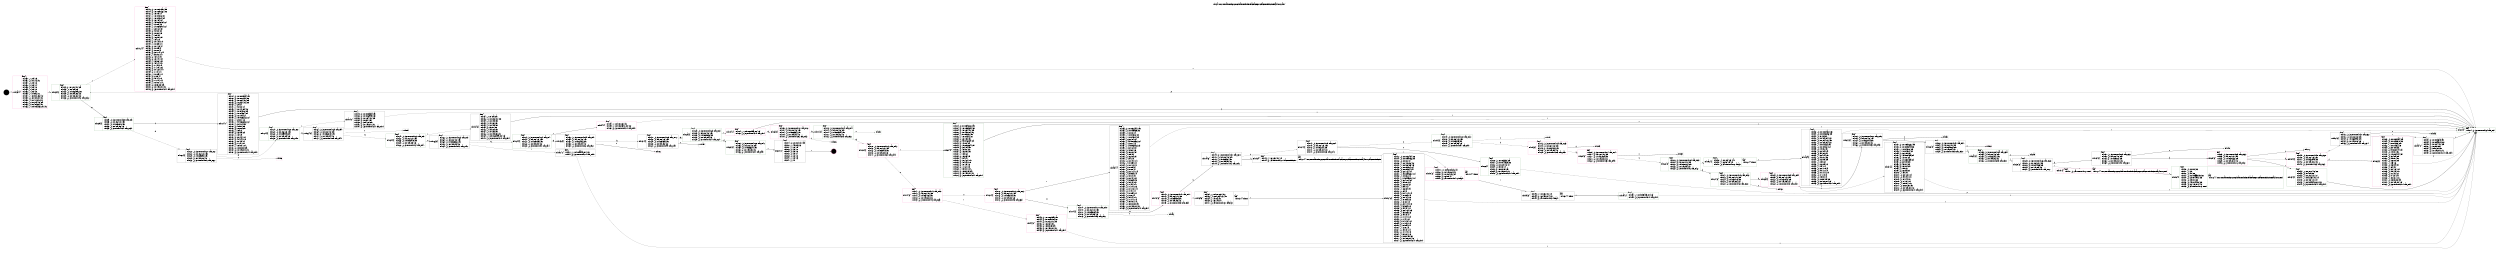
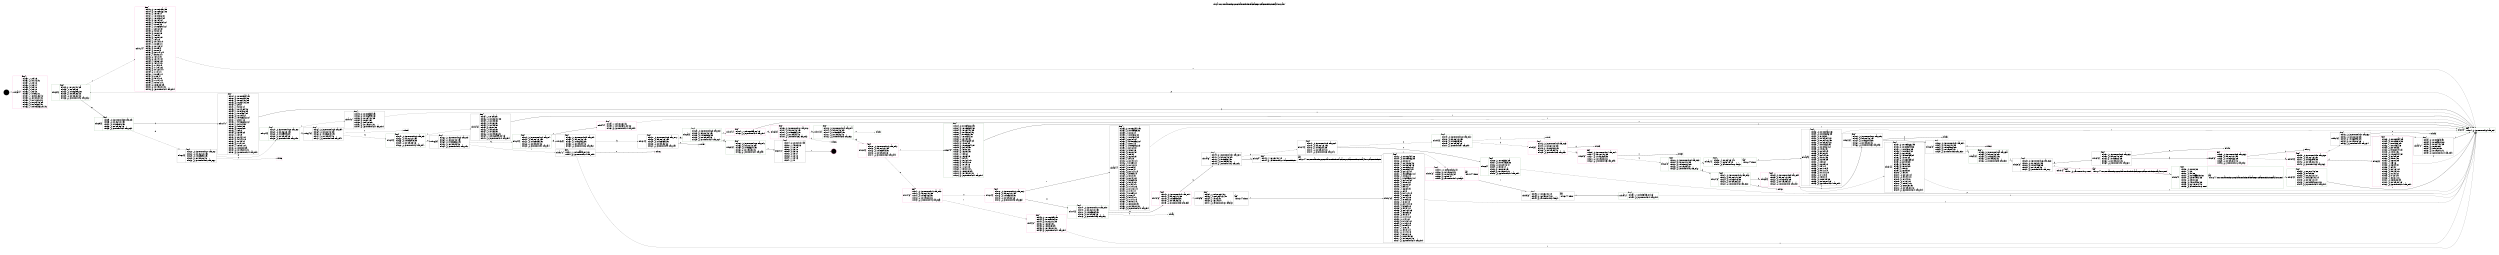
edge "0x4015a0 [47]" -> "0x4015cf [26]": removed, label "1"
edge "0x401698 [25]" -> "0x401ec2": now "0x401a72 [12]" -> "0x401ec2"
node "0x4020ae": removed
edge "0x4018f0 [25]" -> "0x401d34 [32]": now "0x401d0c [40]" -> "0x401d34 [32]"
